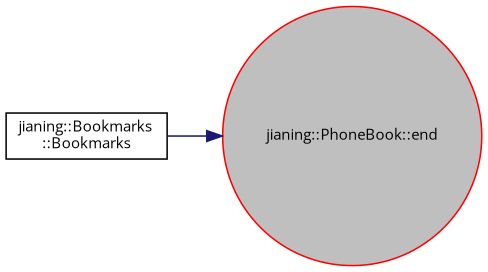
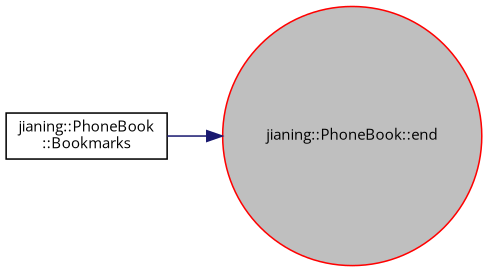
node "jianing::Bookmarks ::Bookmarks": label "jianing::Bookmarks ::Bookmarks" -> "jianing::PhoneBook ::Bookmarks"
